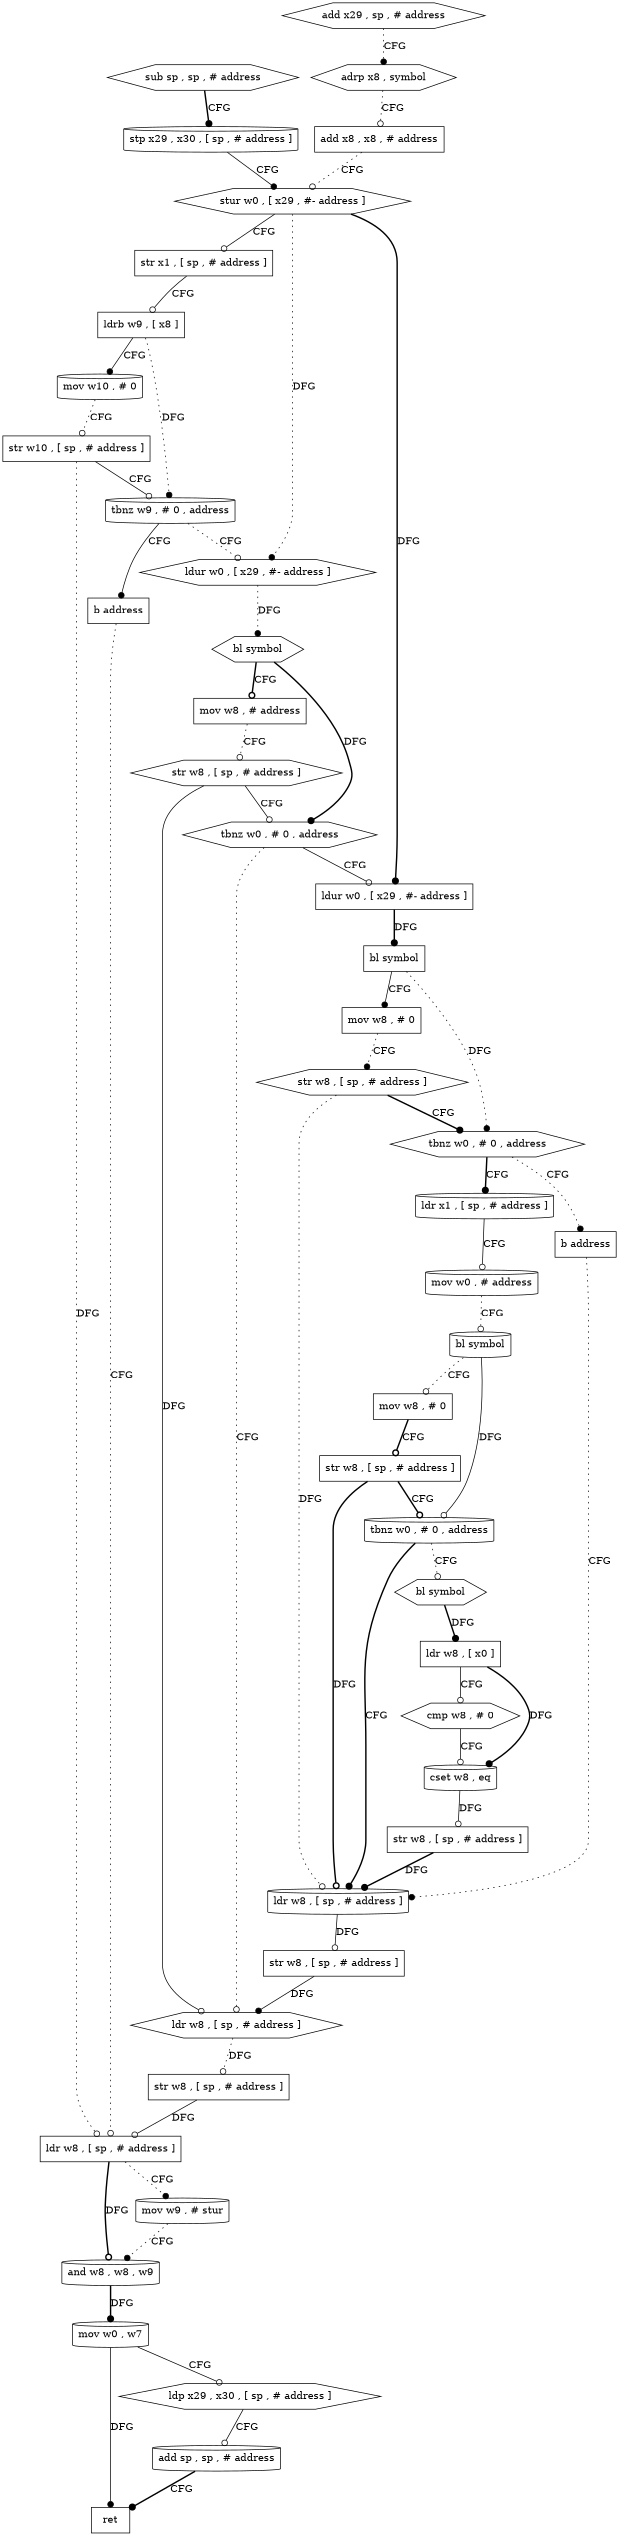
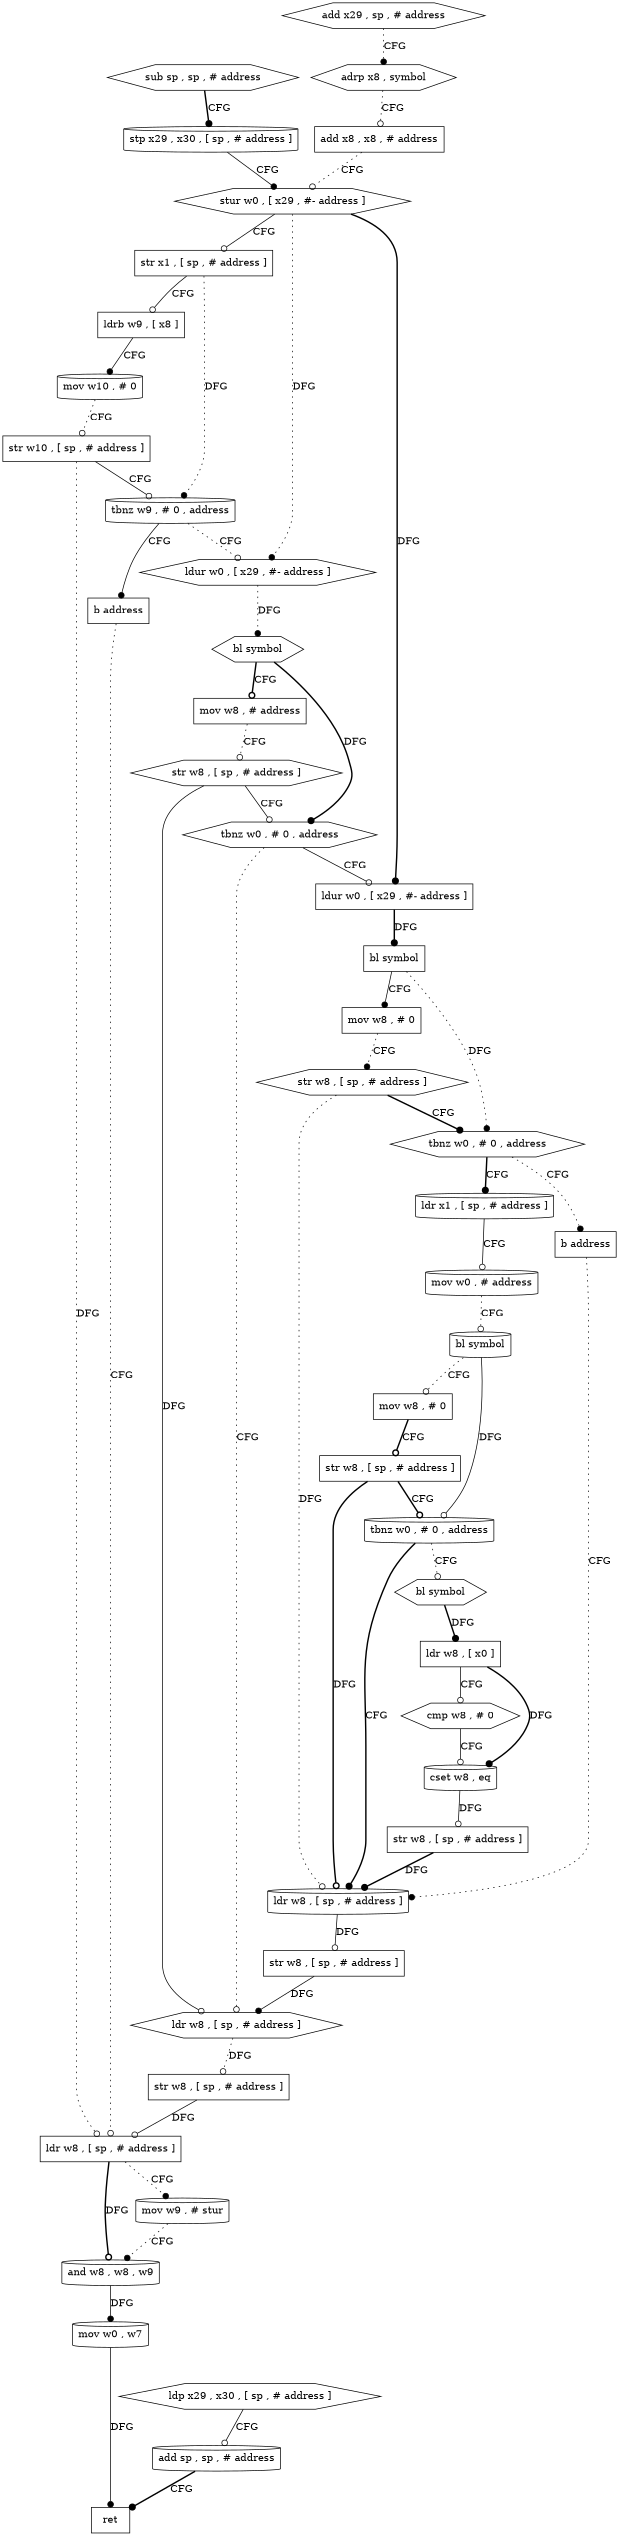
edge "ldrb w9 , [ x8 ]" -> "tbnz w9 , # 0 , address": now "str x1 , [ sp , # address ]" -> "tbnz w9 , # 0 , address"
edge "and w8 , w8 , w9" -> "mov w0 , w7": style bold -> solid
edge "mov w0 , w7" -> "ldp x29 , x30 , [ sp , # address ]": removed, label "CFG"
